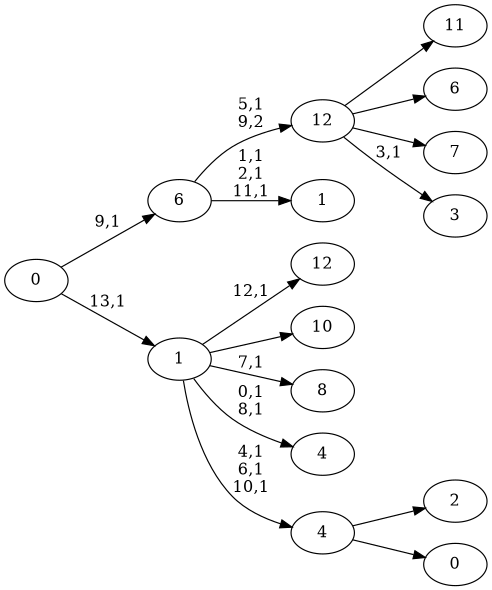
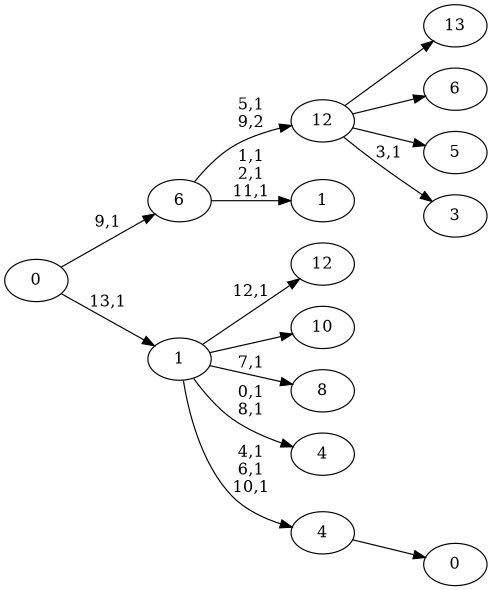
node "11": label "11" -> "13"
node "7": label "7" -> "5"
node "2": removed
